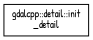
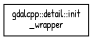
node "gdalcpp::detail::init _detail": label "gdalcpp::detail::init _detail" -> "gdalcpp::detail::init _wrapper"
